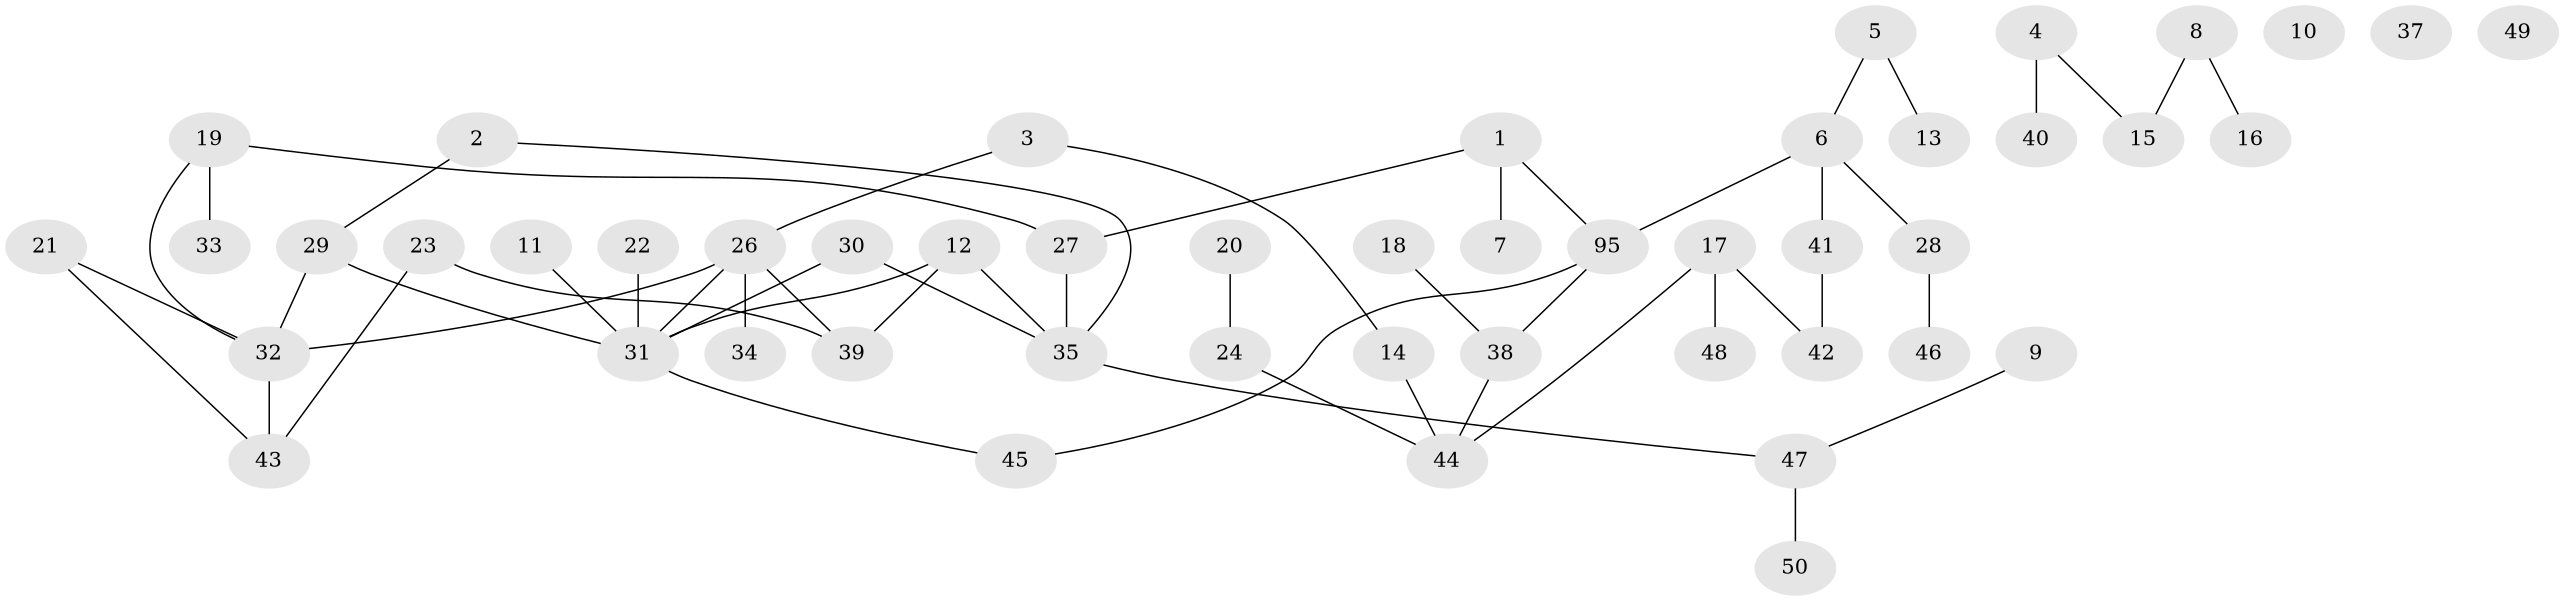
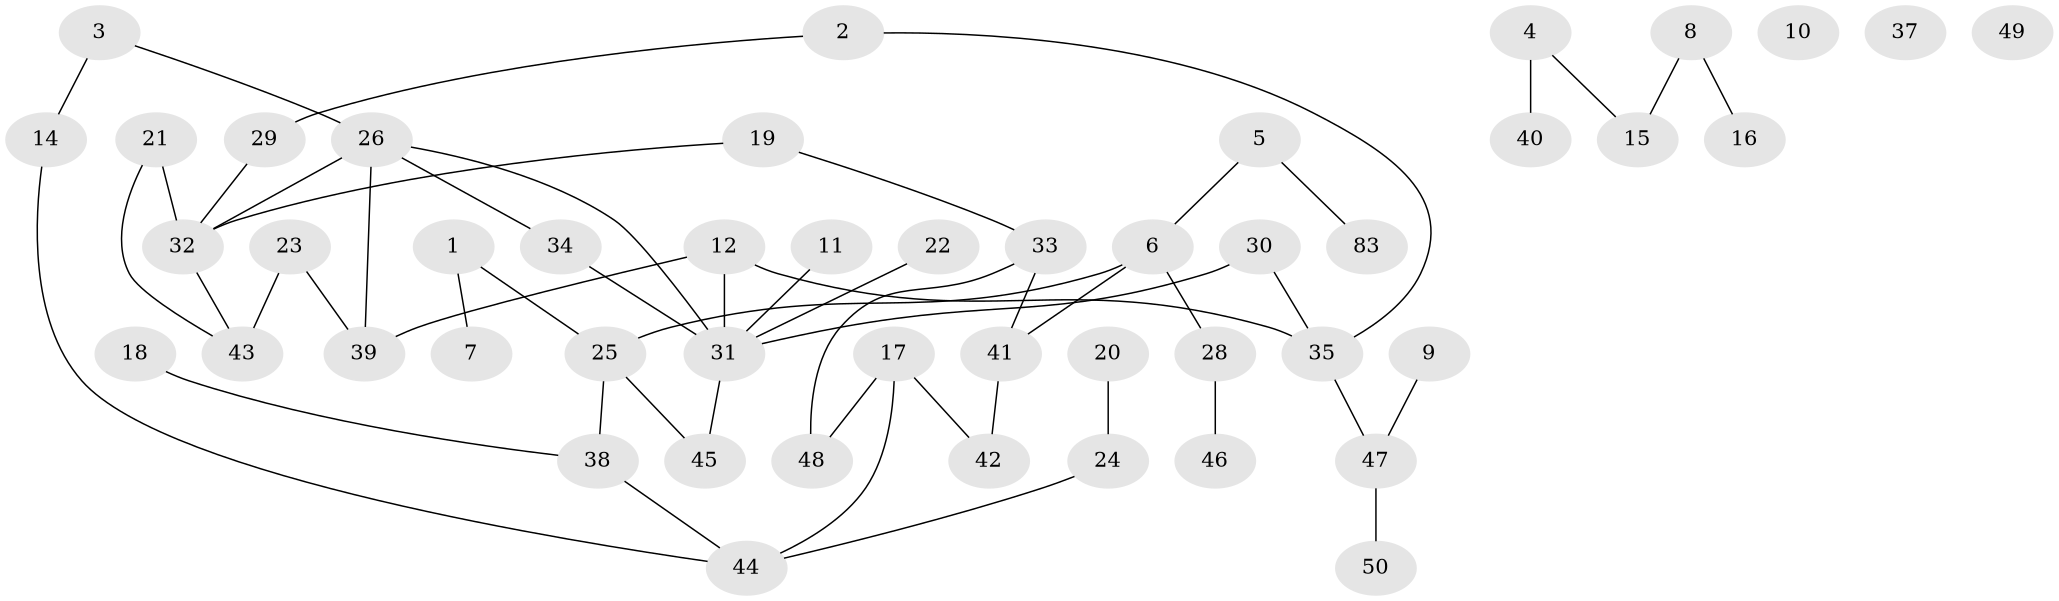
node "13": label "13" -> "83"
node "27": removed
node "95": label "95" -> "25"
edge "33" -- "48": added
edge "33" -- "41": added
edge "29" -- "31": now "34" -- "31"
